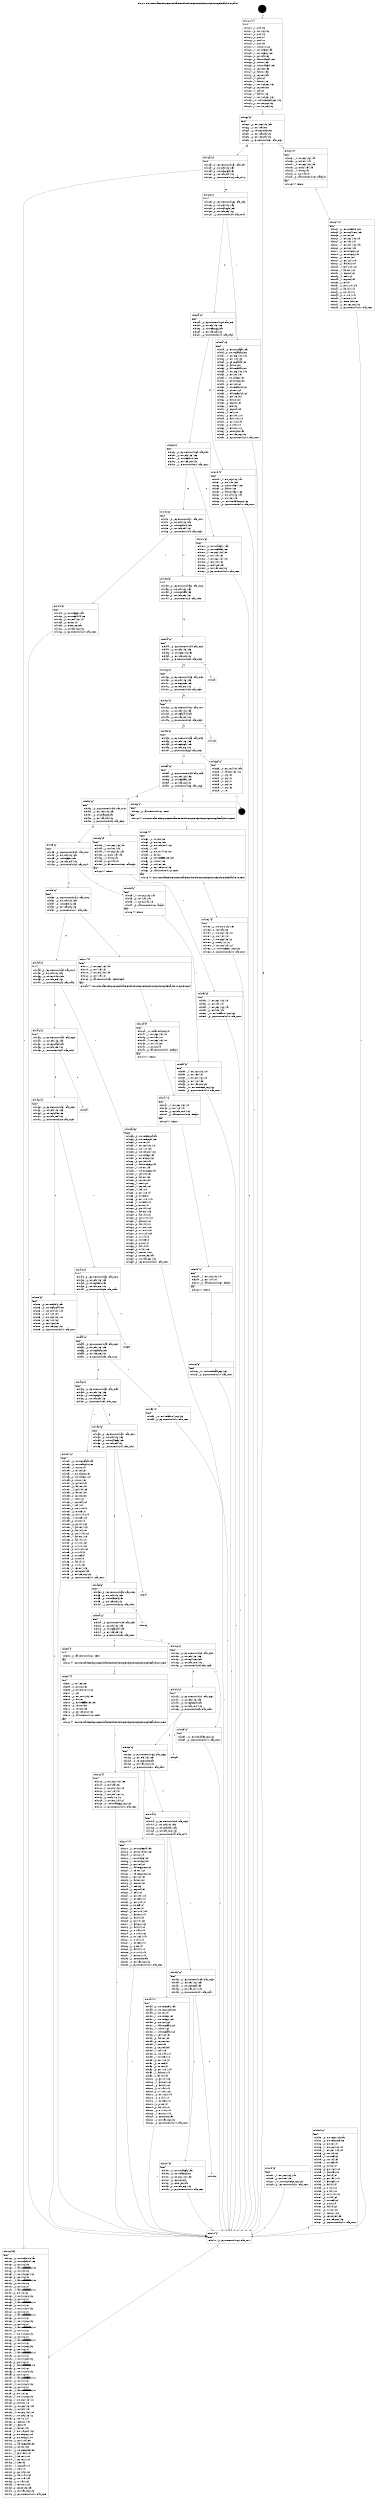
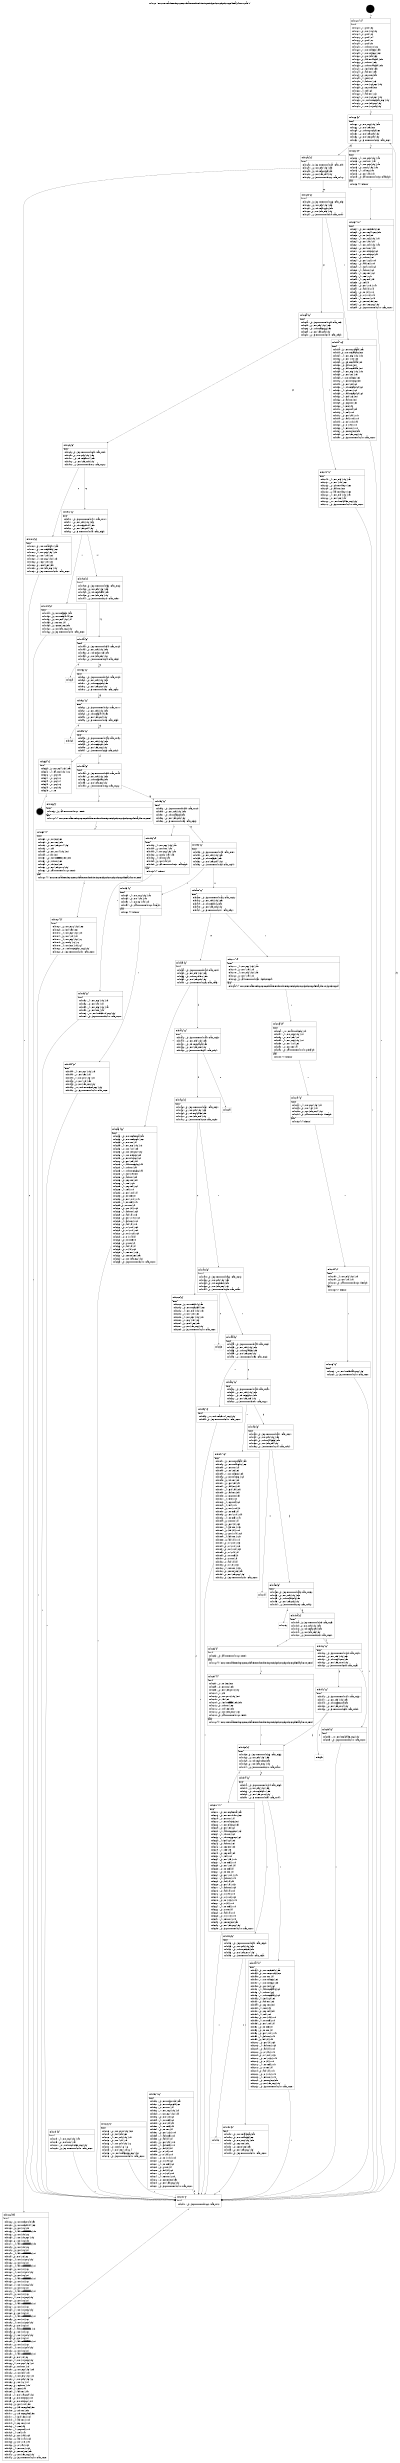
edge "0x4020f7 [44]" -> "0x402123 [42]": now "0x4020f7 [44]" -> "0x401b5e [28]"
